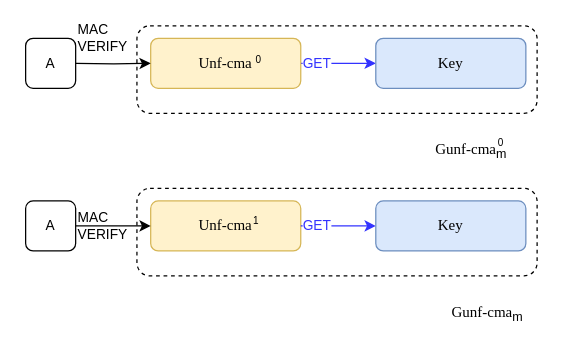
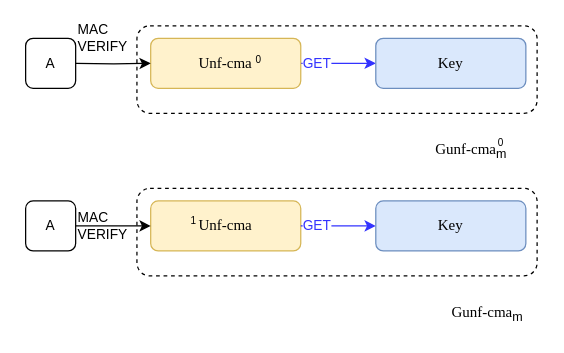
node "1": moved (256, 219) -> (193, 219)
